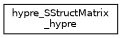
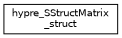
node "hypre_SStructMatrix _hypre": label "hypre_SStructMatrix _hypre" -> "hypre_SStructMatrix _struct"
